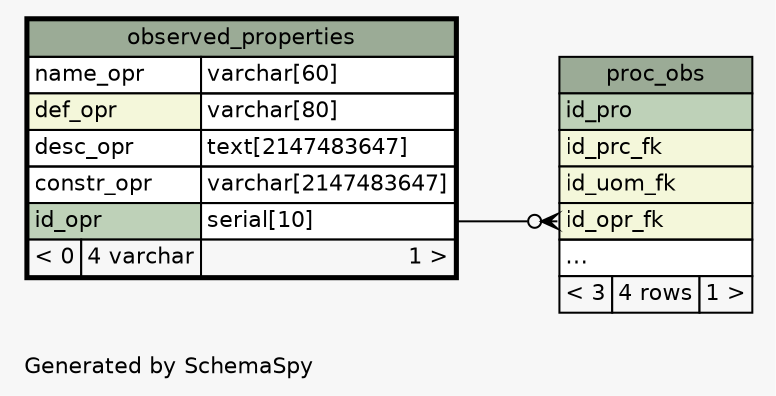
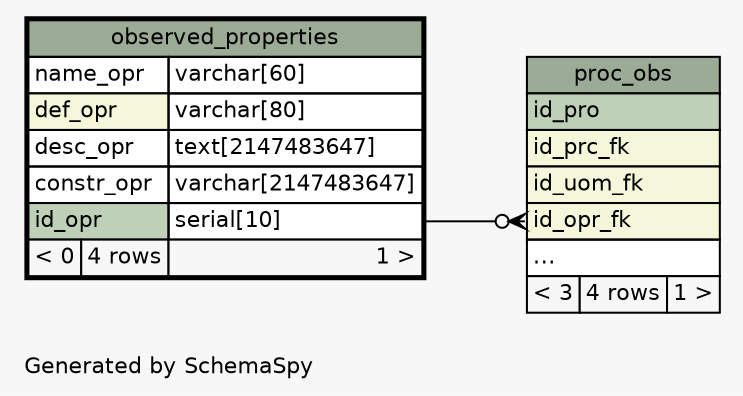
node "observed_properties": text "4 varchar" -> "4 rows"
